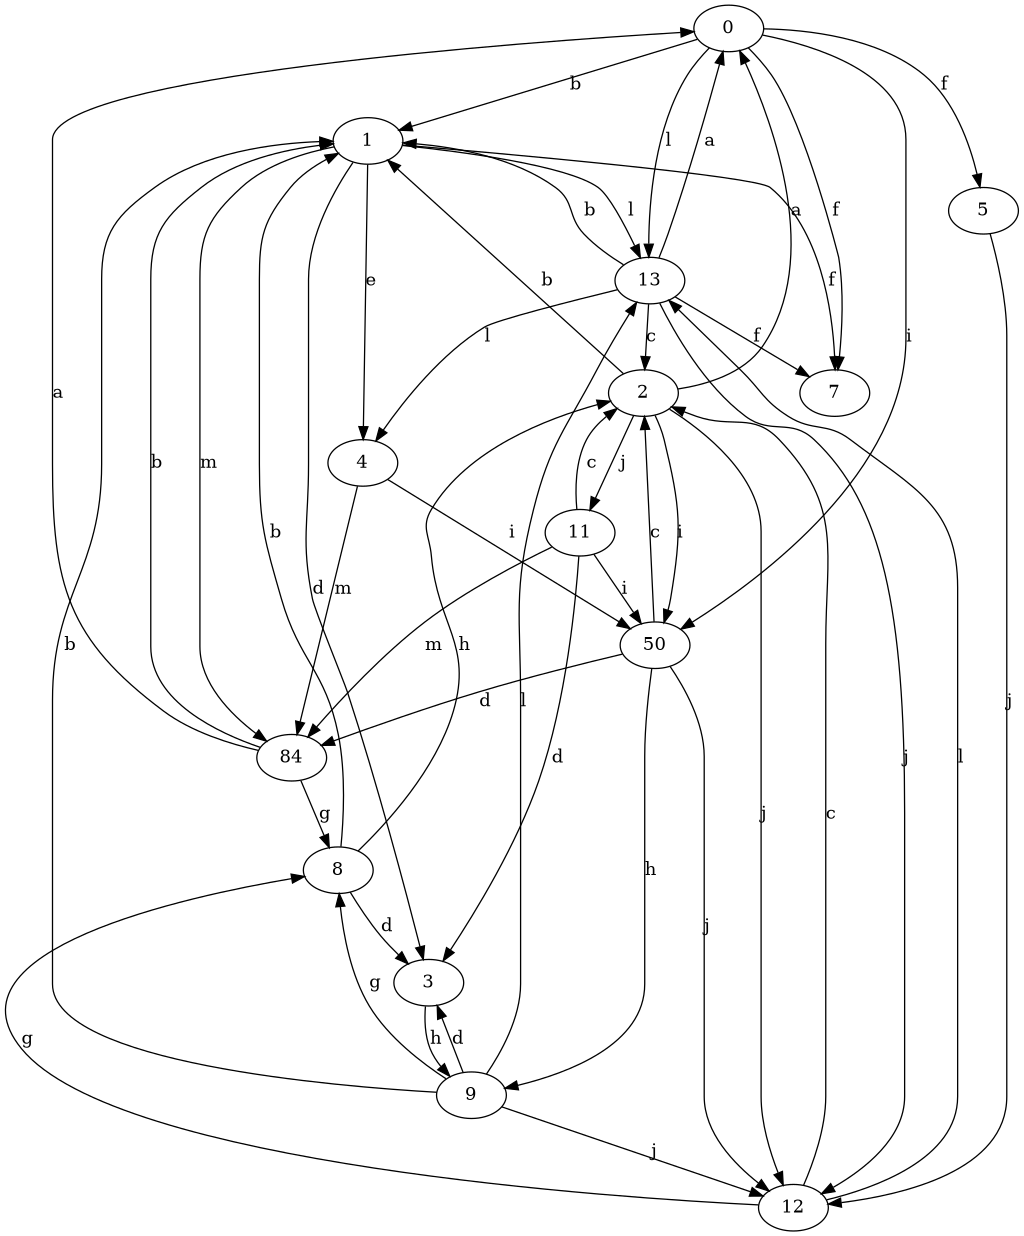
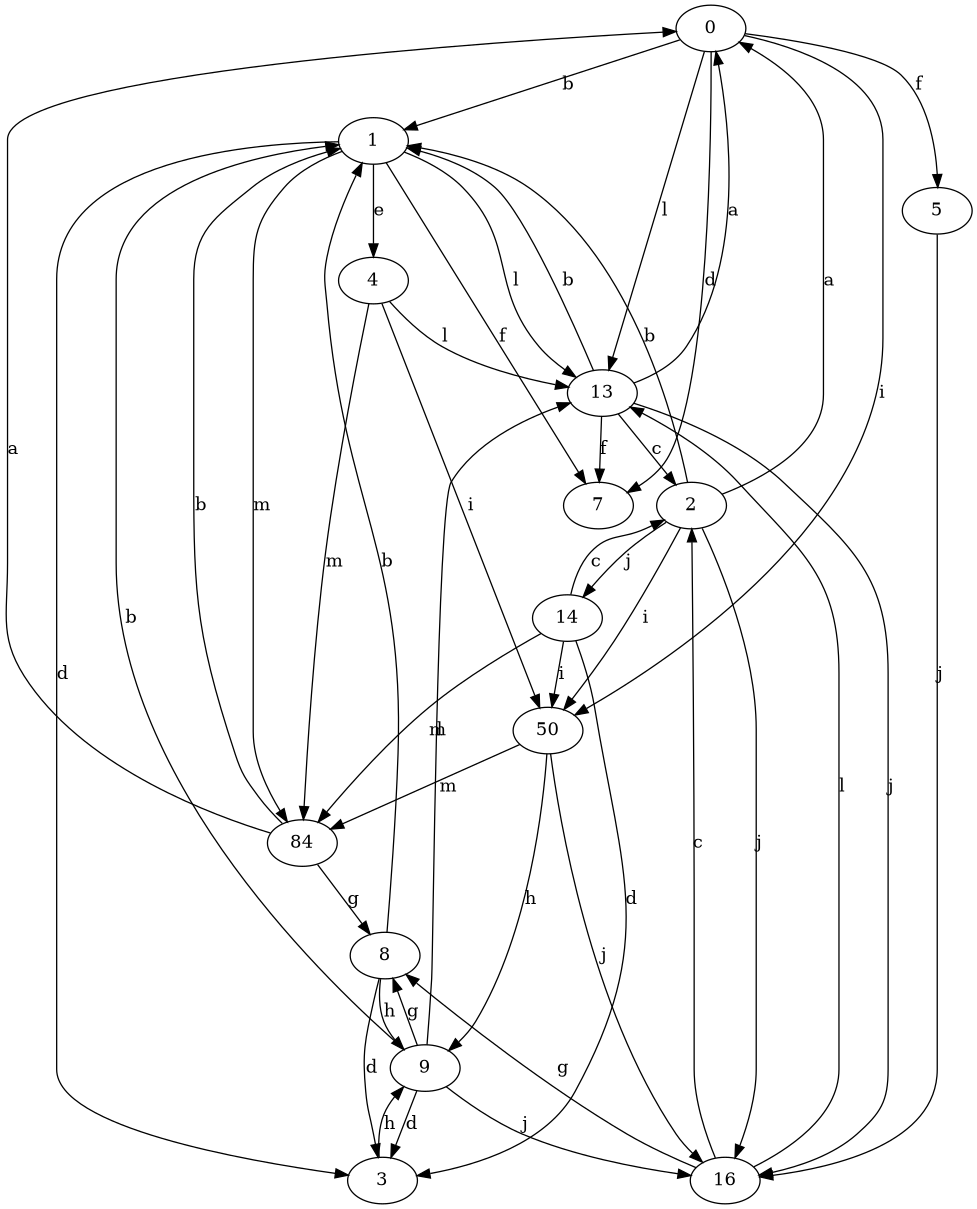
edge "0" -> "7": label "f" -> "d"
edge "13" -> "4": reversed
edge "50" -> "2": removed, label "c"
node "11": label "11" -> "14"
edge "8" -> "2": now "8" -> "9"
edge "50" -> "84": label "d" -> "m"
node "12": label "12" -> "16"
